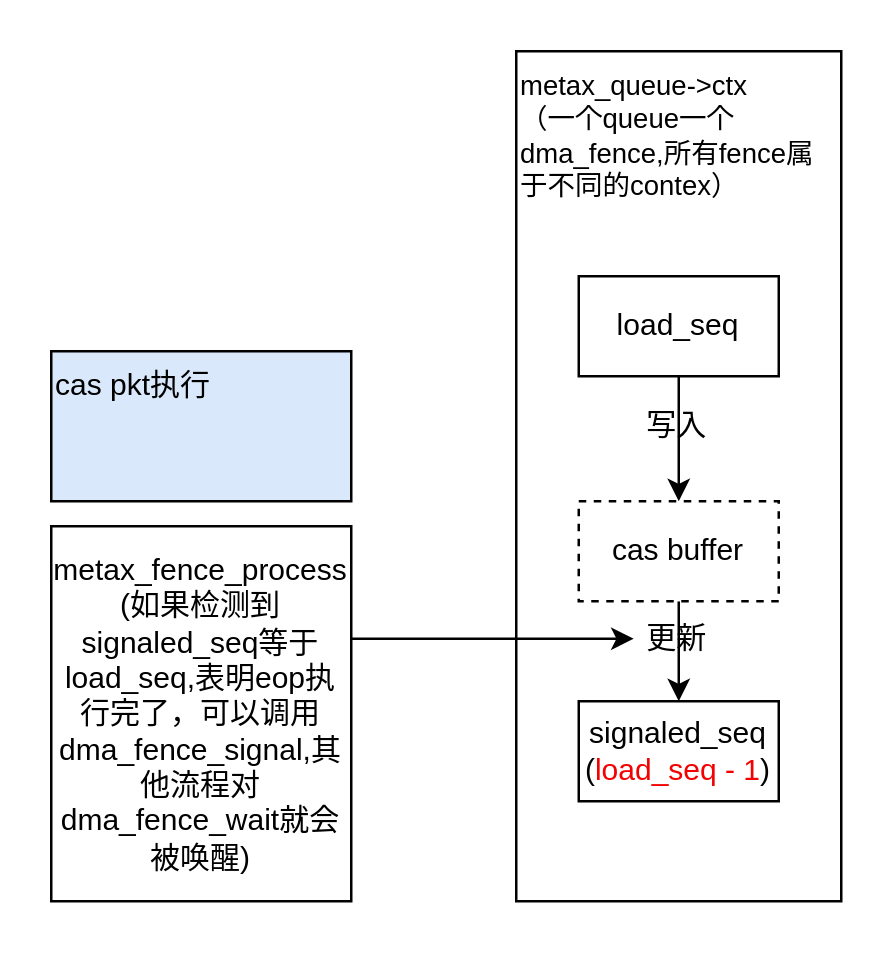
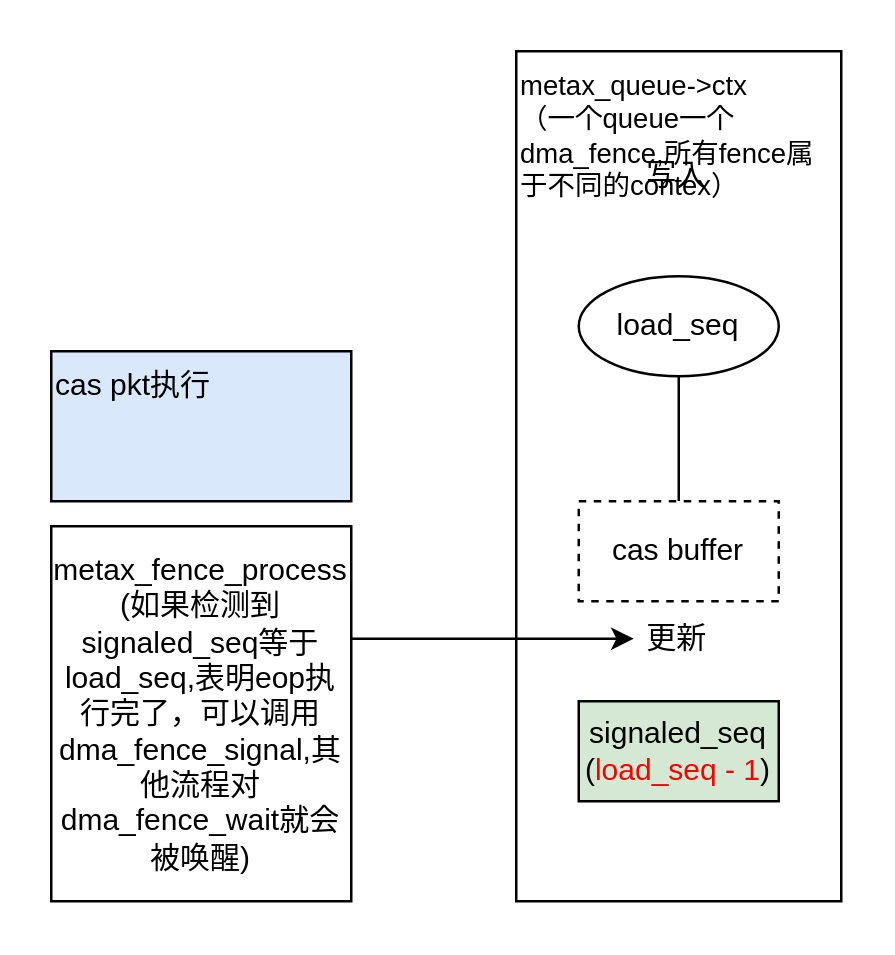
node "load_seq": shape rectangle -> ellipse
node "写入": moved (678, 426) -> (678, 176)
edge "load_seq" -> "cas buffer": arrowhead classic -> none
edge "cas buffer" -> "signaled_seq (load_seq - 1)": removed
node "signaled_seq (load_seq - 1)": fillcolor #ffffff -> #d5e8d4
